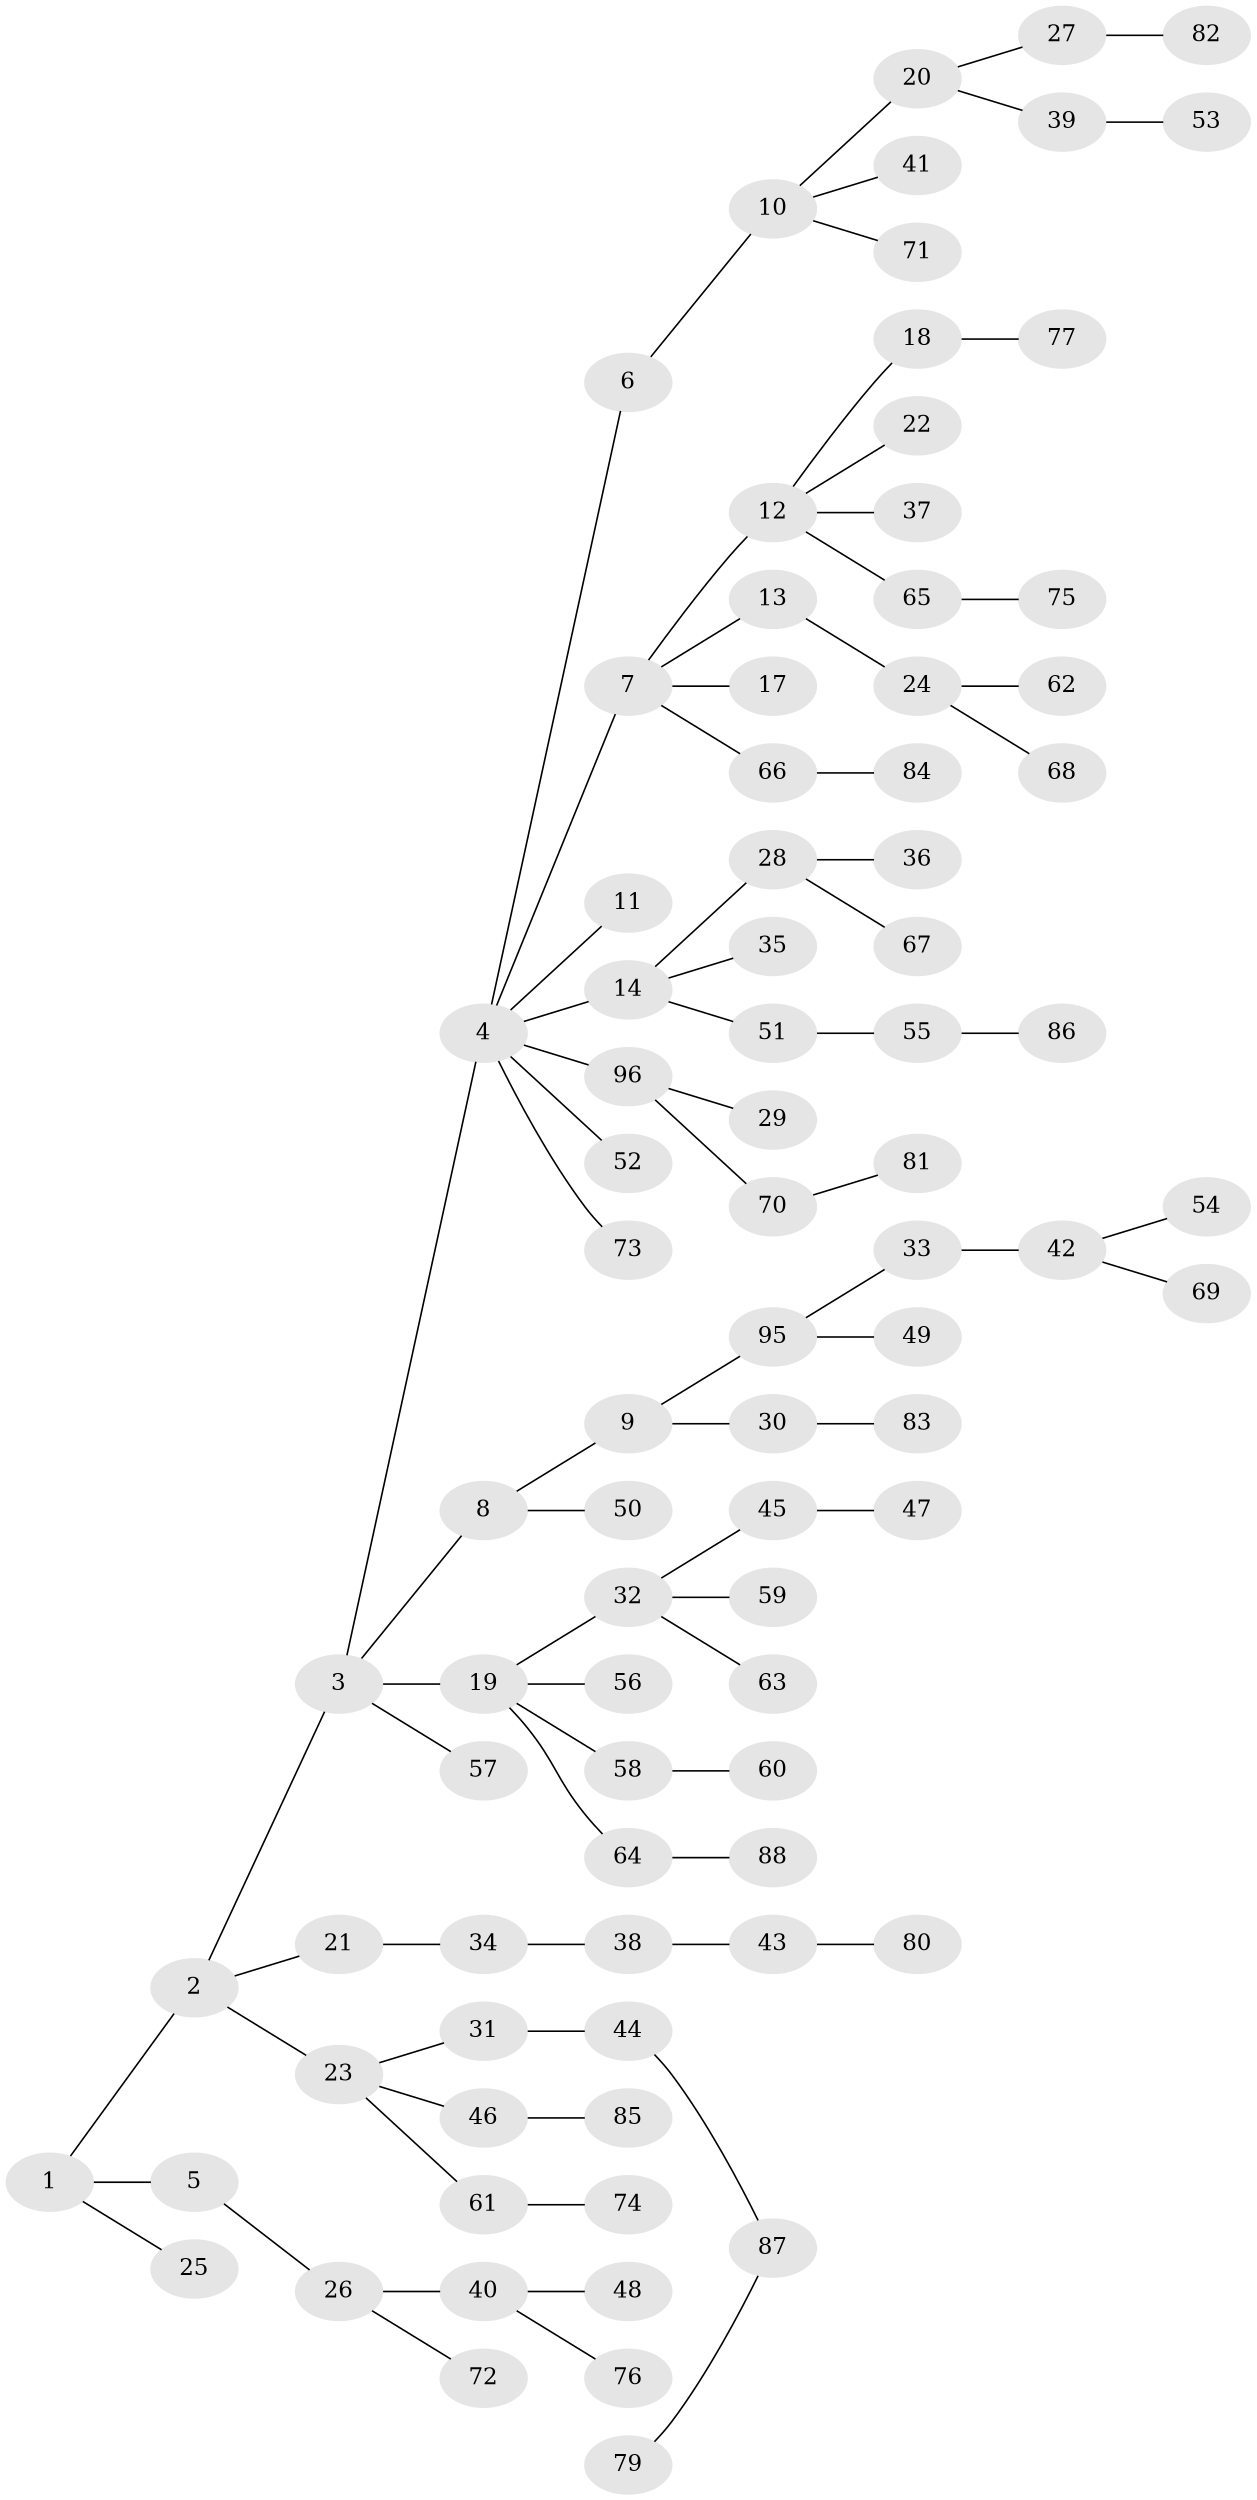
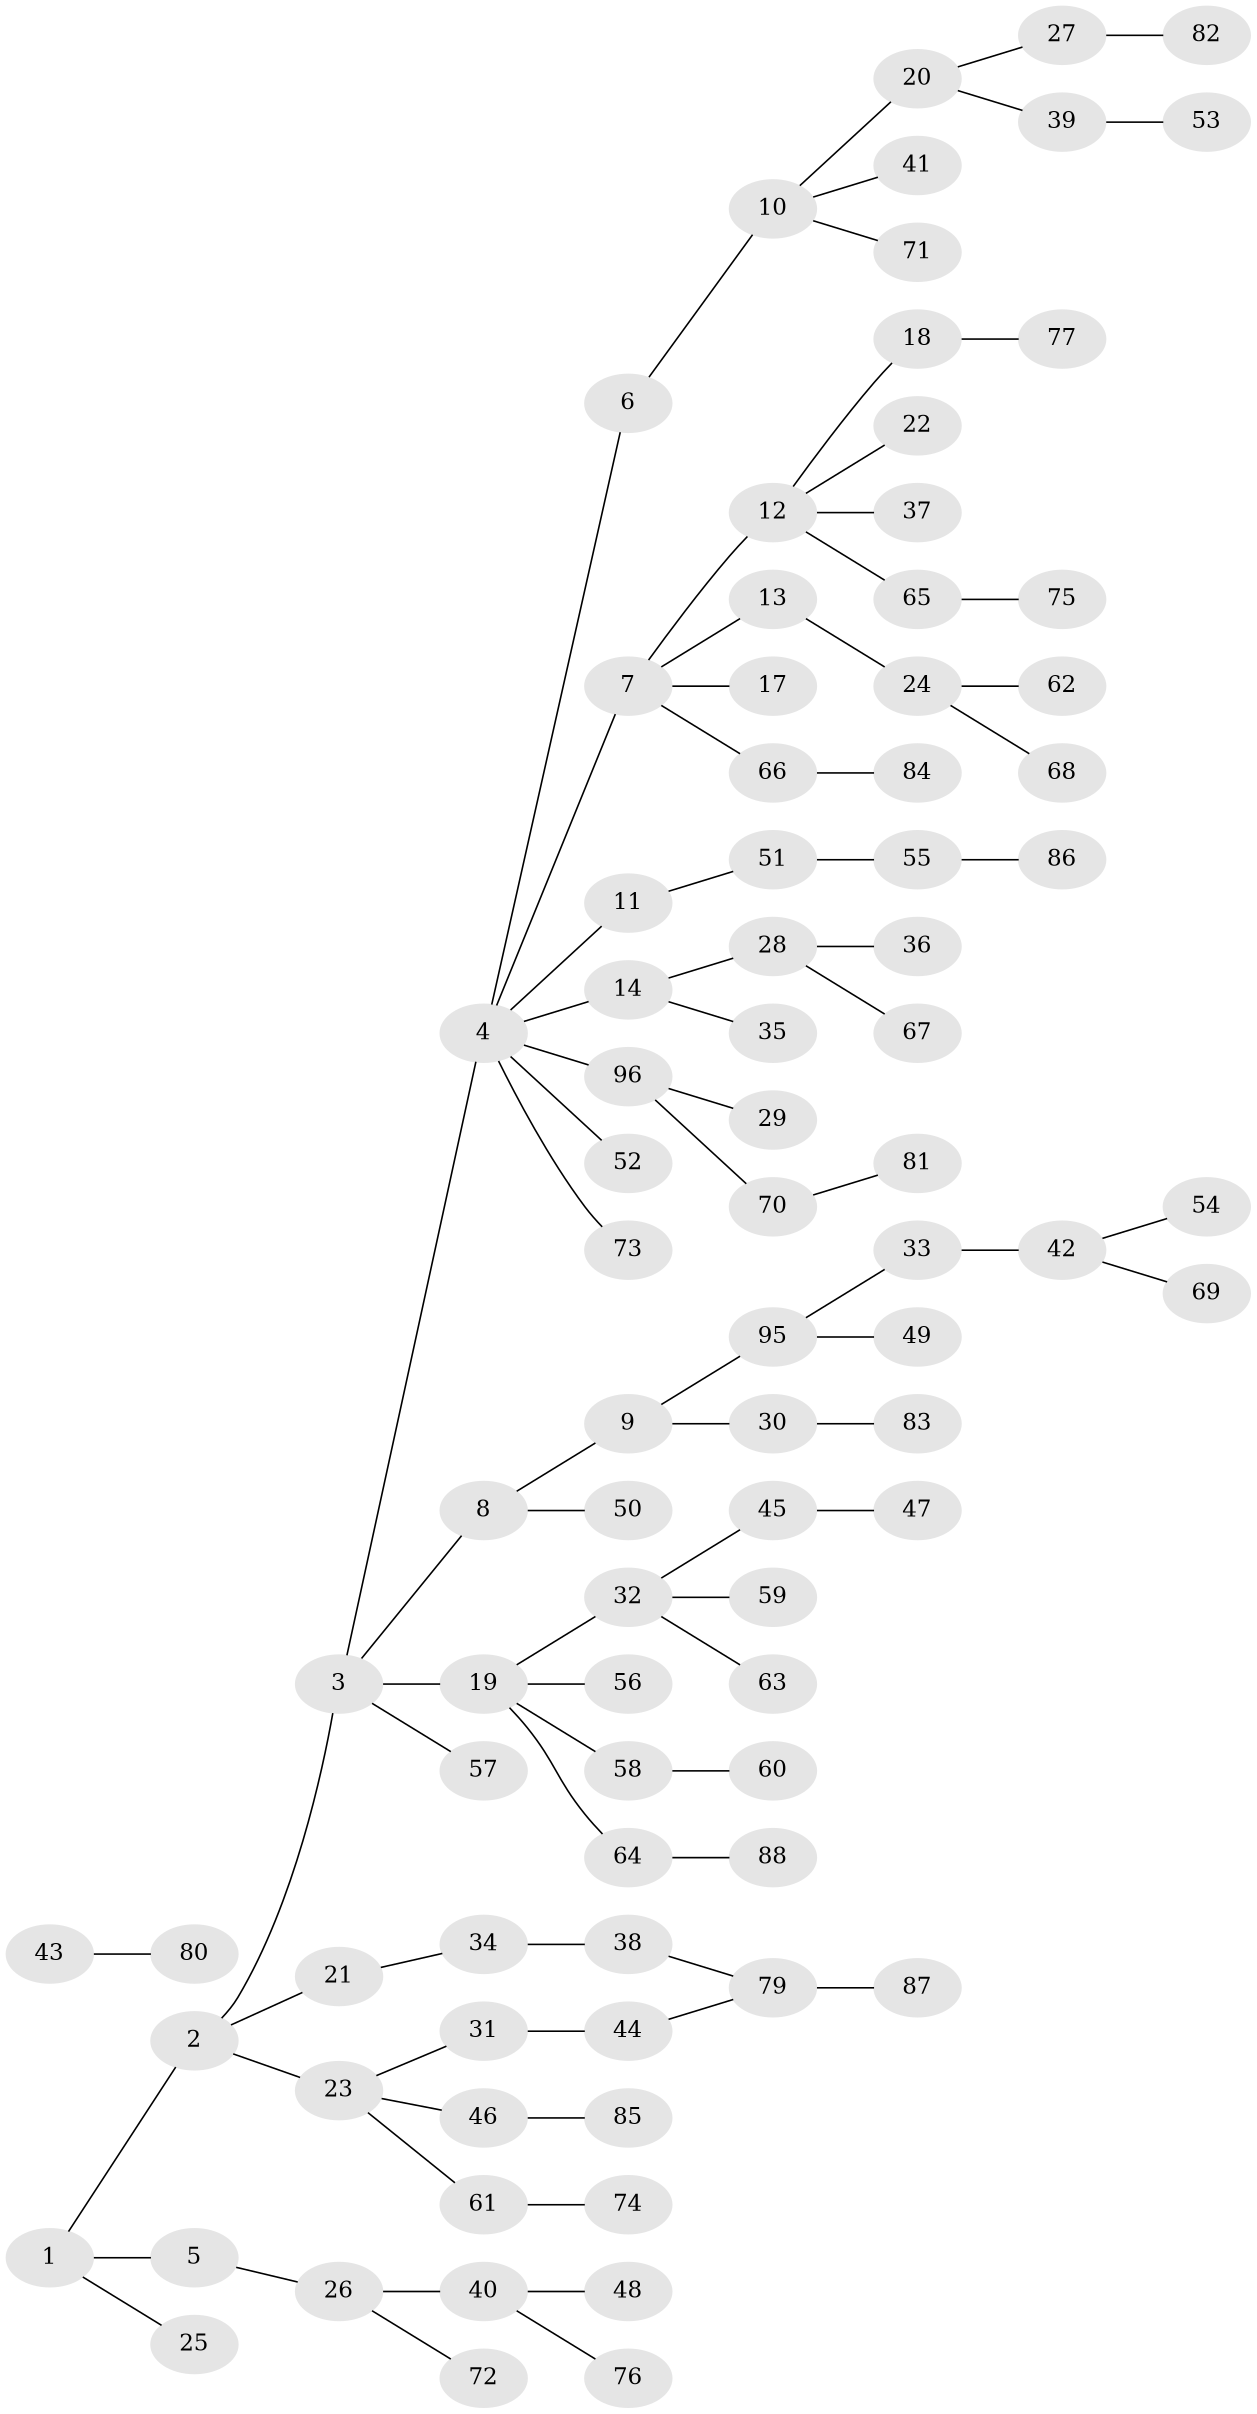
edge "14" -- "51": now "11" -- "51"
edge "38" -- "43": now "38" -- "79"
edge "44" -- "87": now "44" -- "79"
